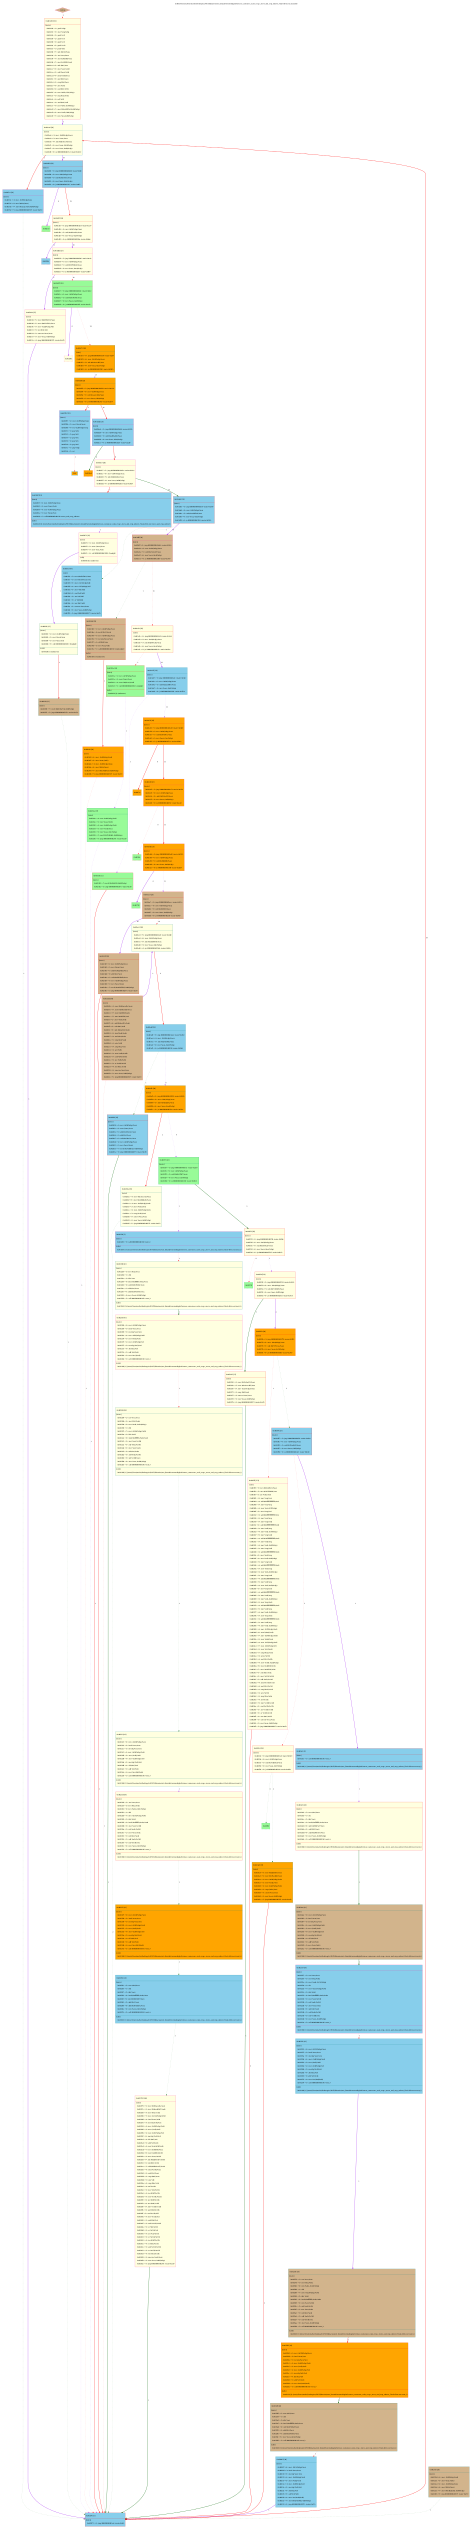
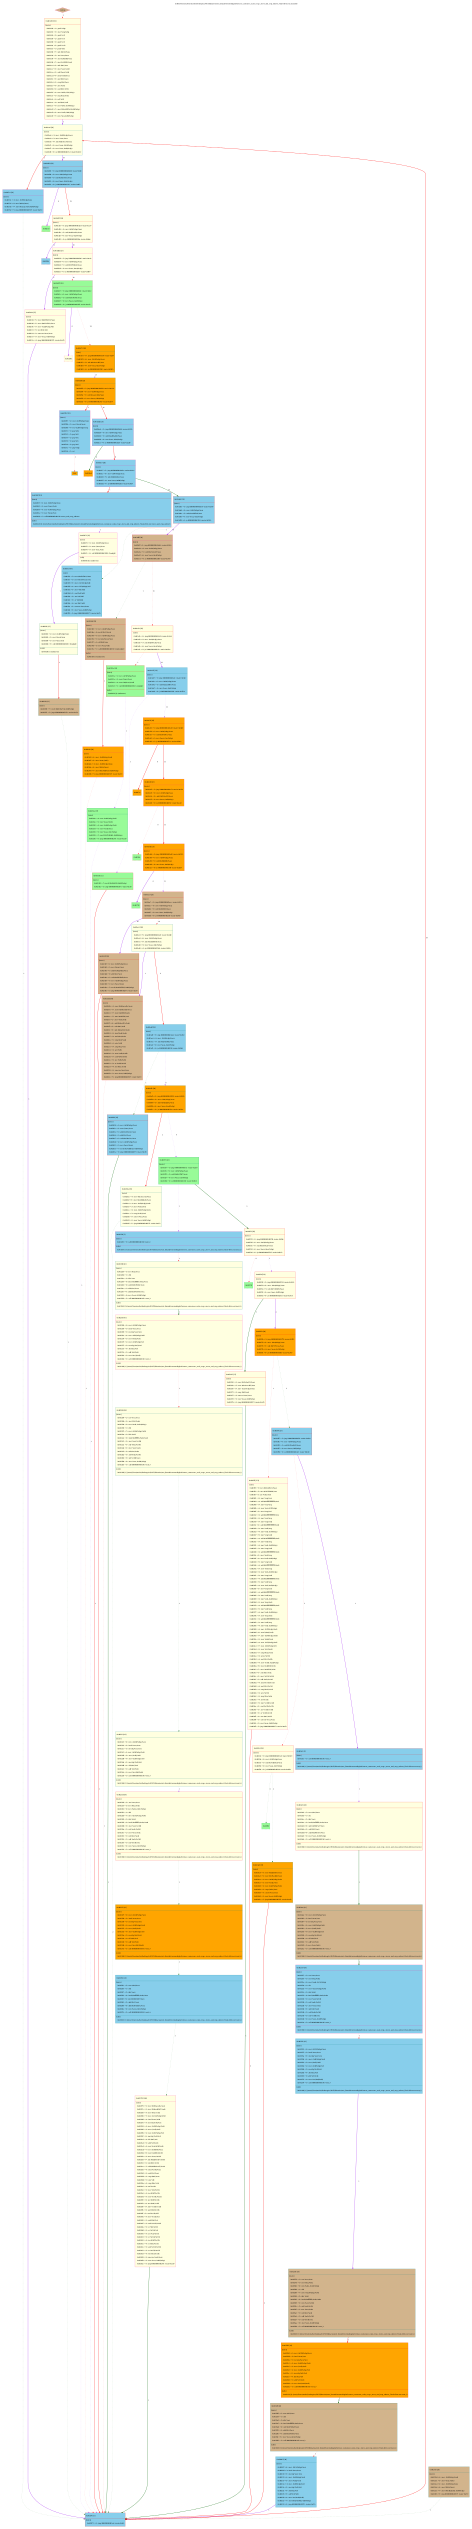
node "0x401dc7 [28]": fillcolor lightyellow -> skyblue
edge "0x4021db [88]" -> "0x401ec3 [28]": reversed
